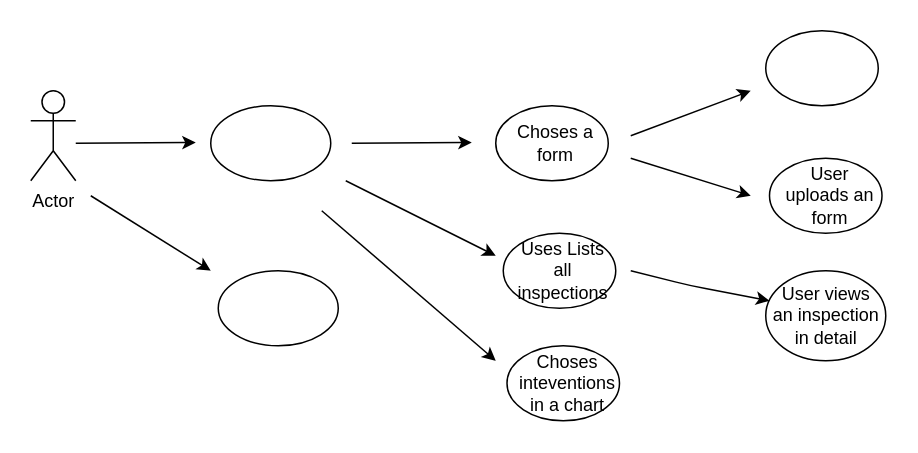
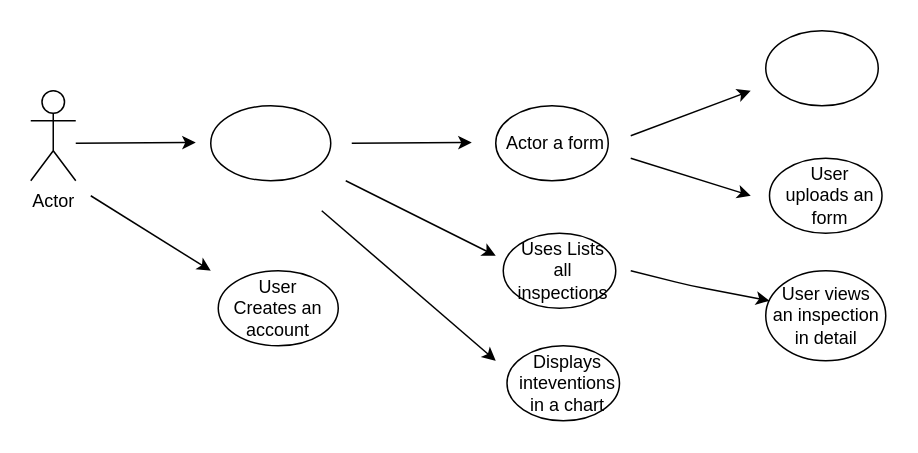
node "Choses a form": label "Choses a form" -> "Actor a form"
node "User Creates an account": added
node "Choses inteventions in a chart": label "Choses inteventions in a chart" -> "Displays inteventions in a chart"
